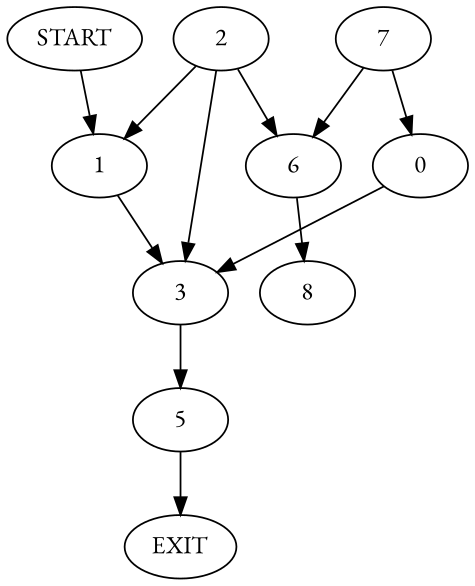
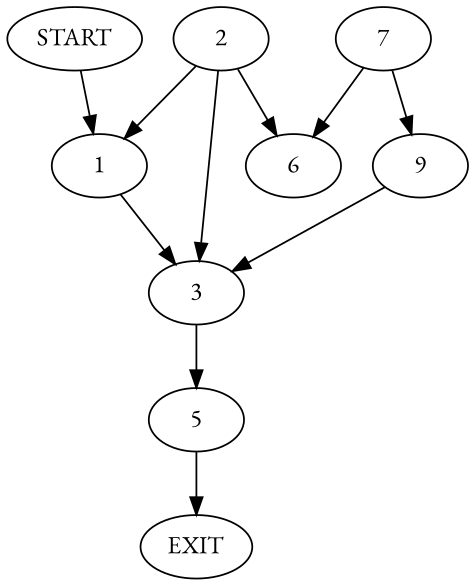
node "0": label "0" -> "9"
node "8": removed
